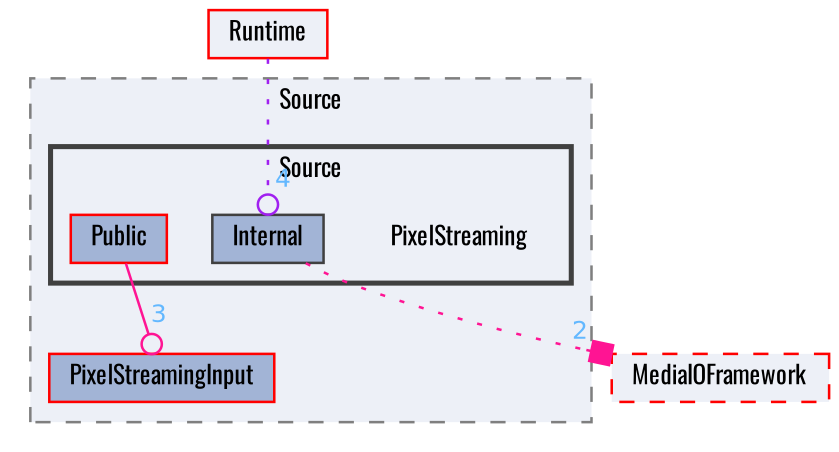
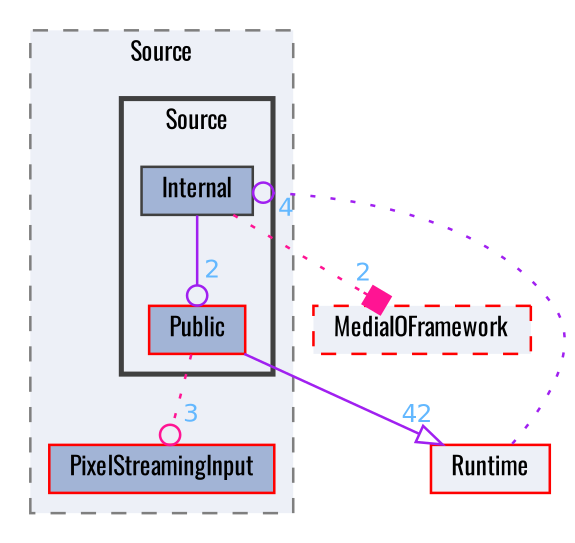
node "PixelStreaming": removed
edge "Internal" -> "Public": added
edge "Public" -> "PixelStreamingInput": style solid -> dotted
edge "Public" -> "Runtime": added
